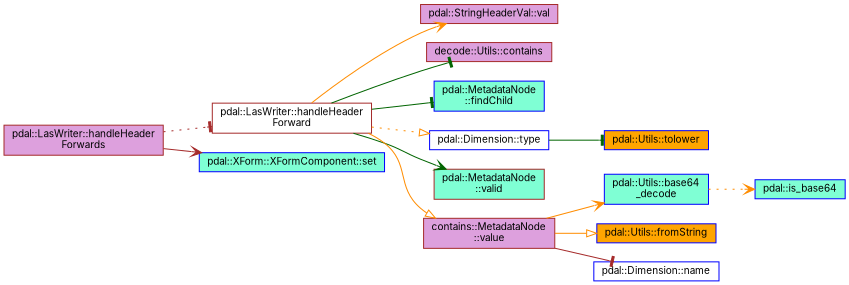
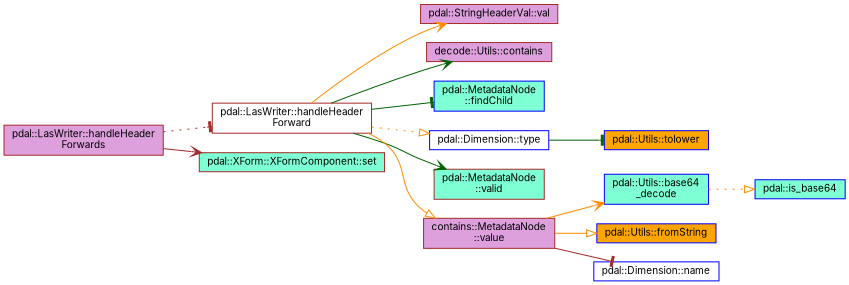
edge "pdal::LasWriter::handleHeader Forward" -> "decode::Utils::contains": arrowhead tee -> vee
node "pdal::XForm::XFormComponent::set": color blue -> brown
edge "pdal::Utils::base64 _decode" -> "pdal::is_base64": arrowhead vee -> onormal
